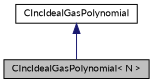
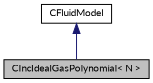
node "CIncIdealGasPolynomial": label "CIncIdealGasPolynomial" -> "CFluidModel"
